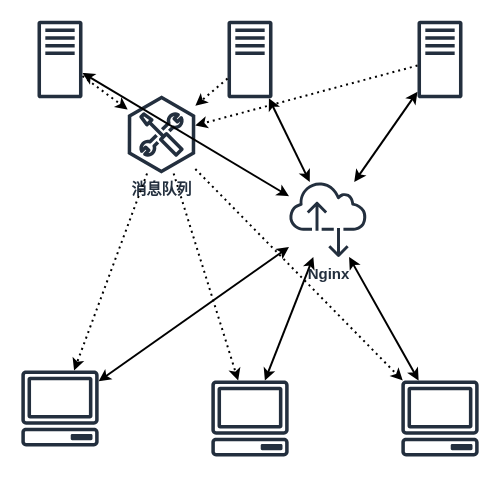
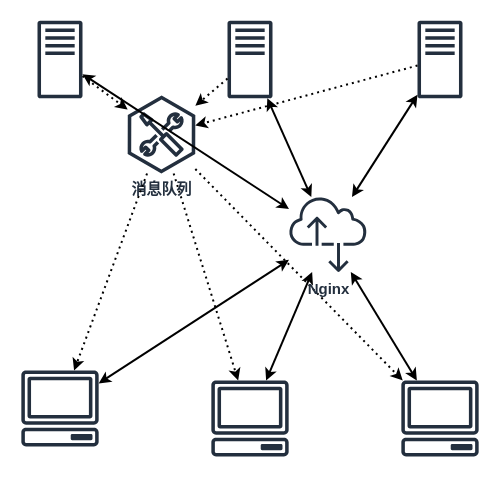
node "Nginx": moved (328, 220) -> (328, 235)
